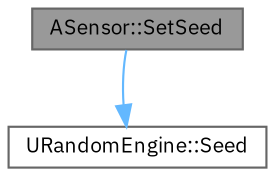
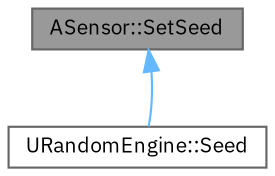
edge "ASensor::SetSeed" -> "URandomEngine::Seed": reversed
